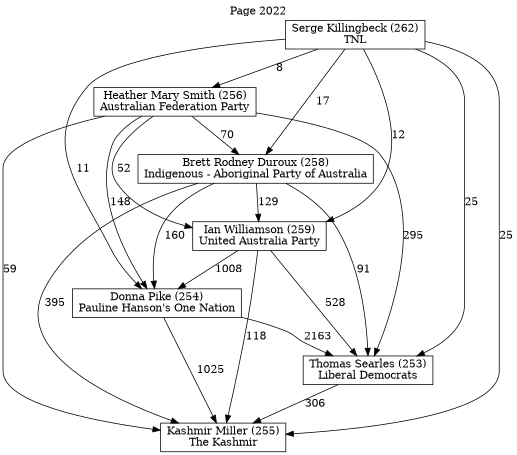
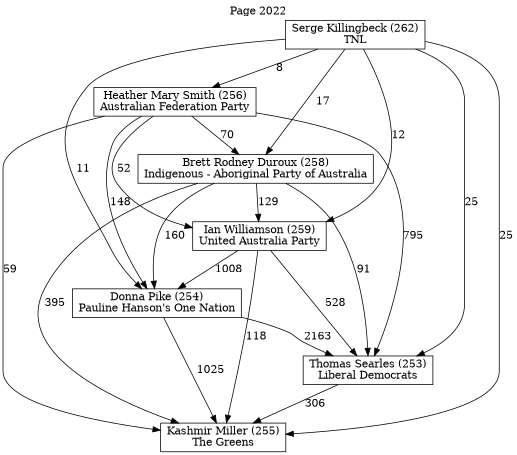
edge "Heather Mary Smith (256) Australian Federation Party" -> "Thomas Searles (253) Liberal Democrats": label "295" -> "795"
node "Kashmir Miller (255) The Kashmir": label "Kashmir Miller (255) The Kashmir" -> "Kashmir Miller (255) The Greens"
